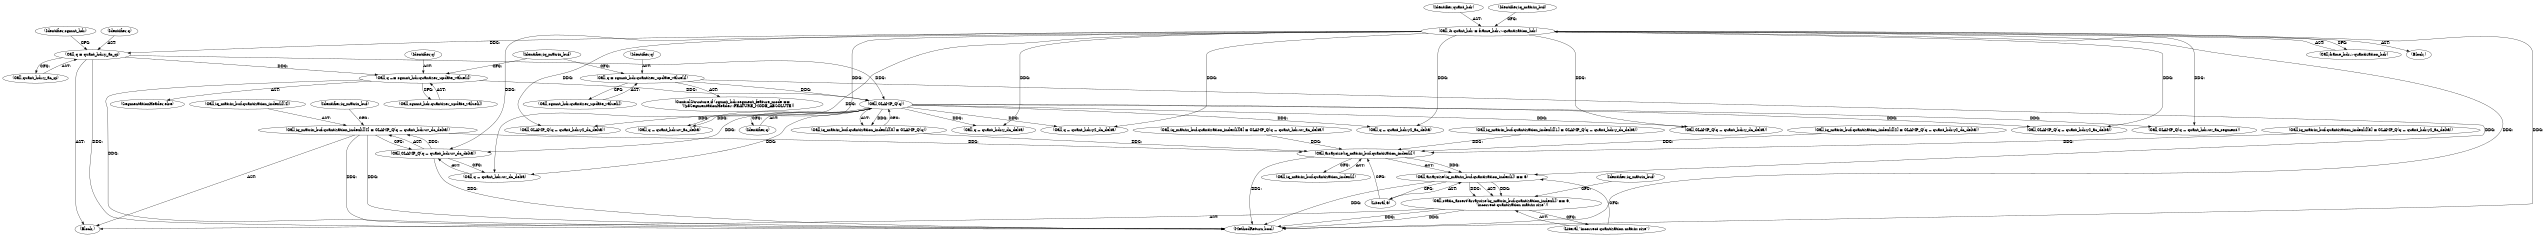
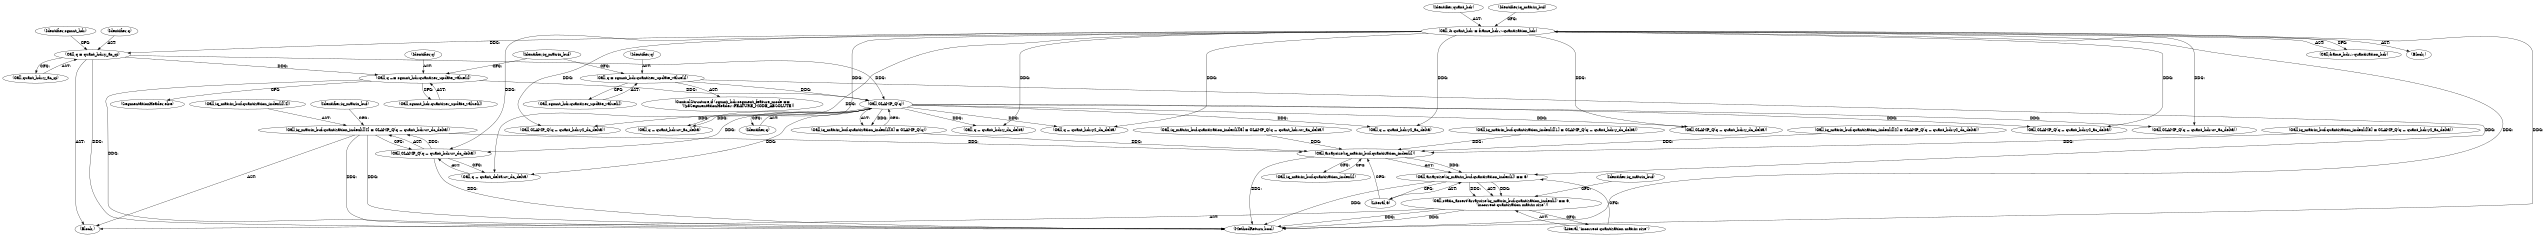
edge "(Call,q += sgmnt_hdr.quantizer_update_value[i])" -> "(SegmentationHeader,else)": label "AST: " -> "CFG: "
node "(Call,CLAMP_Q(q + quant_hdr.uv_ac_segment))": label "(Call,CLAMP_Q(q + quant_hdr.uv_ac_segment))" -> "(Call,CLAMP_Q(q + quant_hdr.uv_ac_delta))"
edge "(Call,iq_matrix_buf.quantization_index[i])" -> "(Call,arraysize(iq_matrix_buf.quantization_index[i]))": label "AST: " -> "CFG: "
node "(Call,q + quant_hdr.uv_dc_delta)": label "(Call,q + quant_hdr.uv_dc_delta)" -> "(Call,q + quant_delta.uv_dc_delta)"
